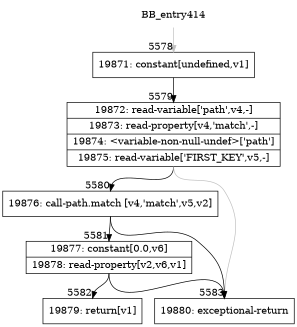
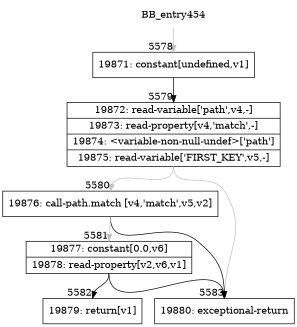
node "BB_entry414": label "BB_entry414" -> "BB_entry454"
edge "19872: read-variable['path',v4,-]" -> "19876: call-path.match [v4,'match',v5,v2]": color black -> gray
edge "19876: call-path.match [v4,'match',v5,v2]" -> "19877: constant[0.0,v6]": color black -> gray
